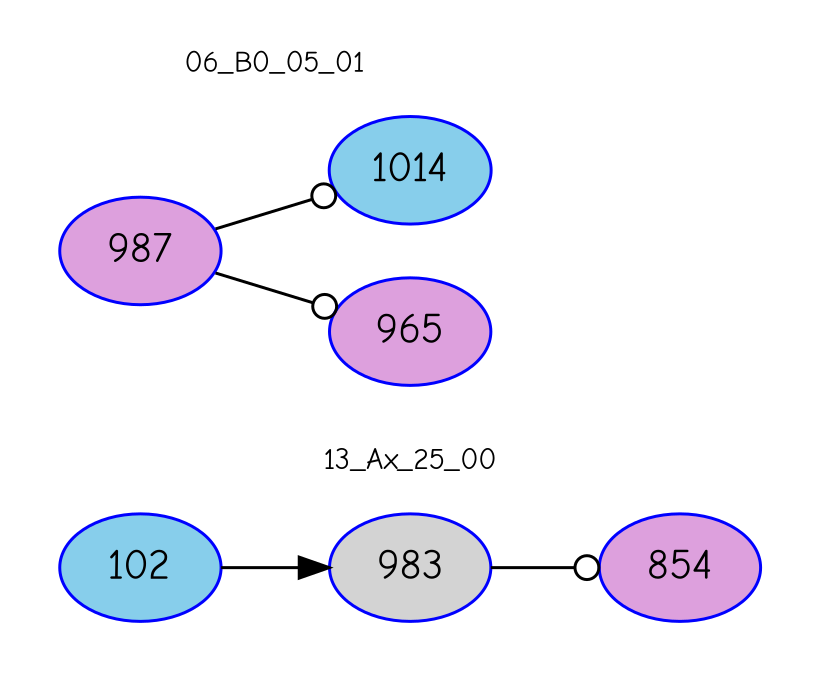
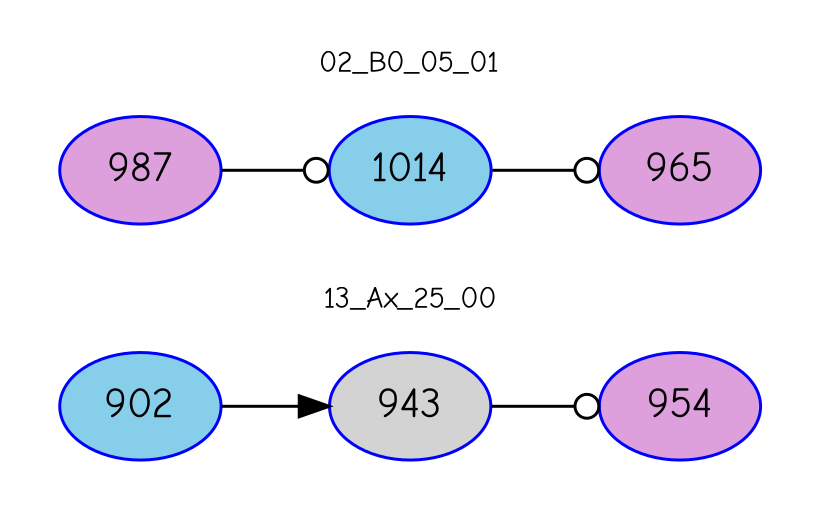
cluster "06_B0_05_01": label "06_B0_05_01" -> "02_B0_05_01"
edge "987" -> "965": now "1014" -> "965"
node "102": label "102" -> "902"
node "983": label "983" -> "943"
node "854": label "854" -> "954"
